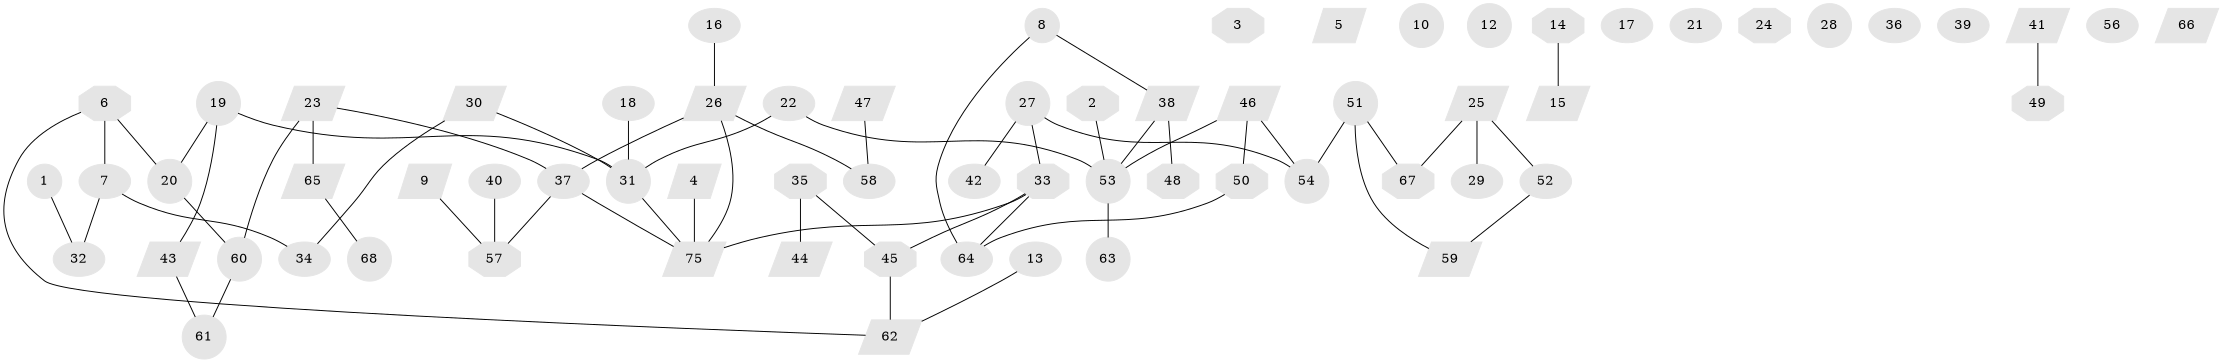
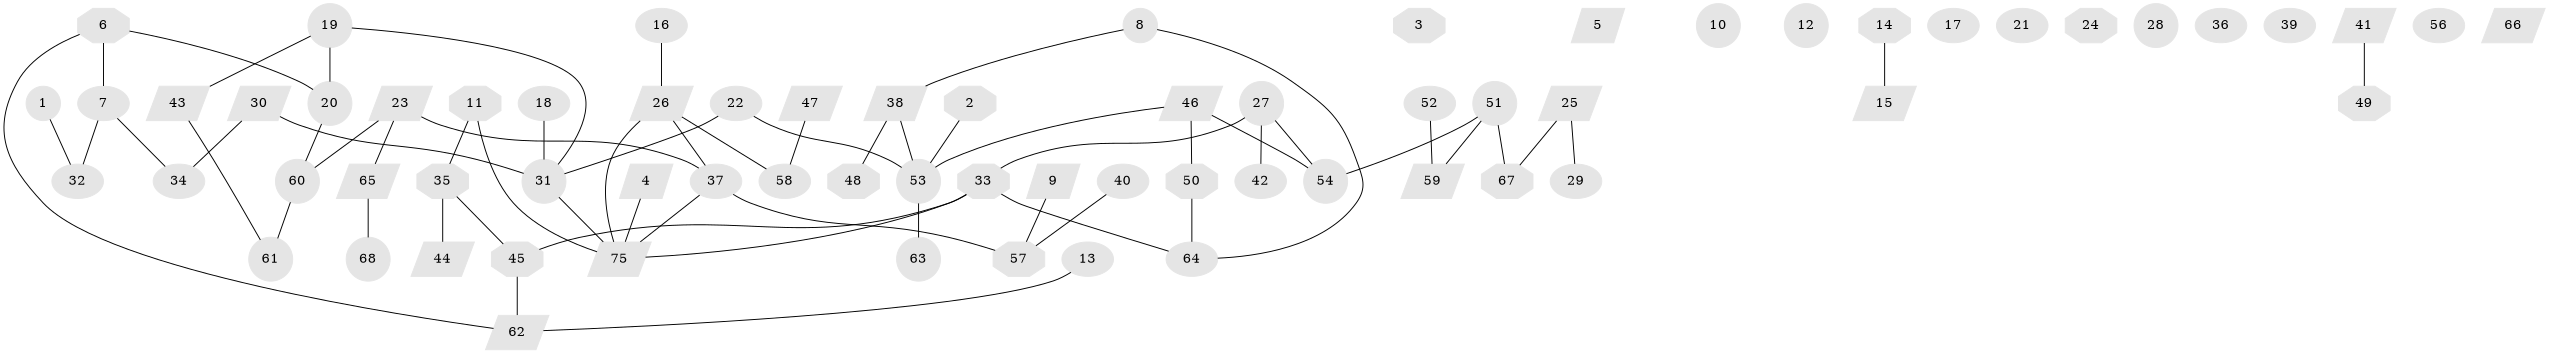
node "11": added
edge "25" -- "52": removed
